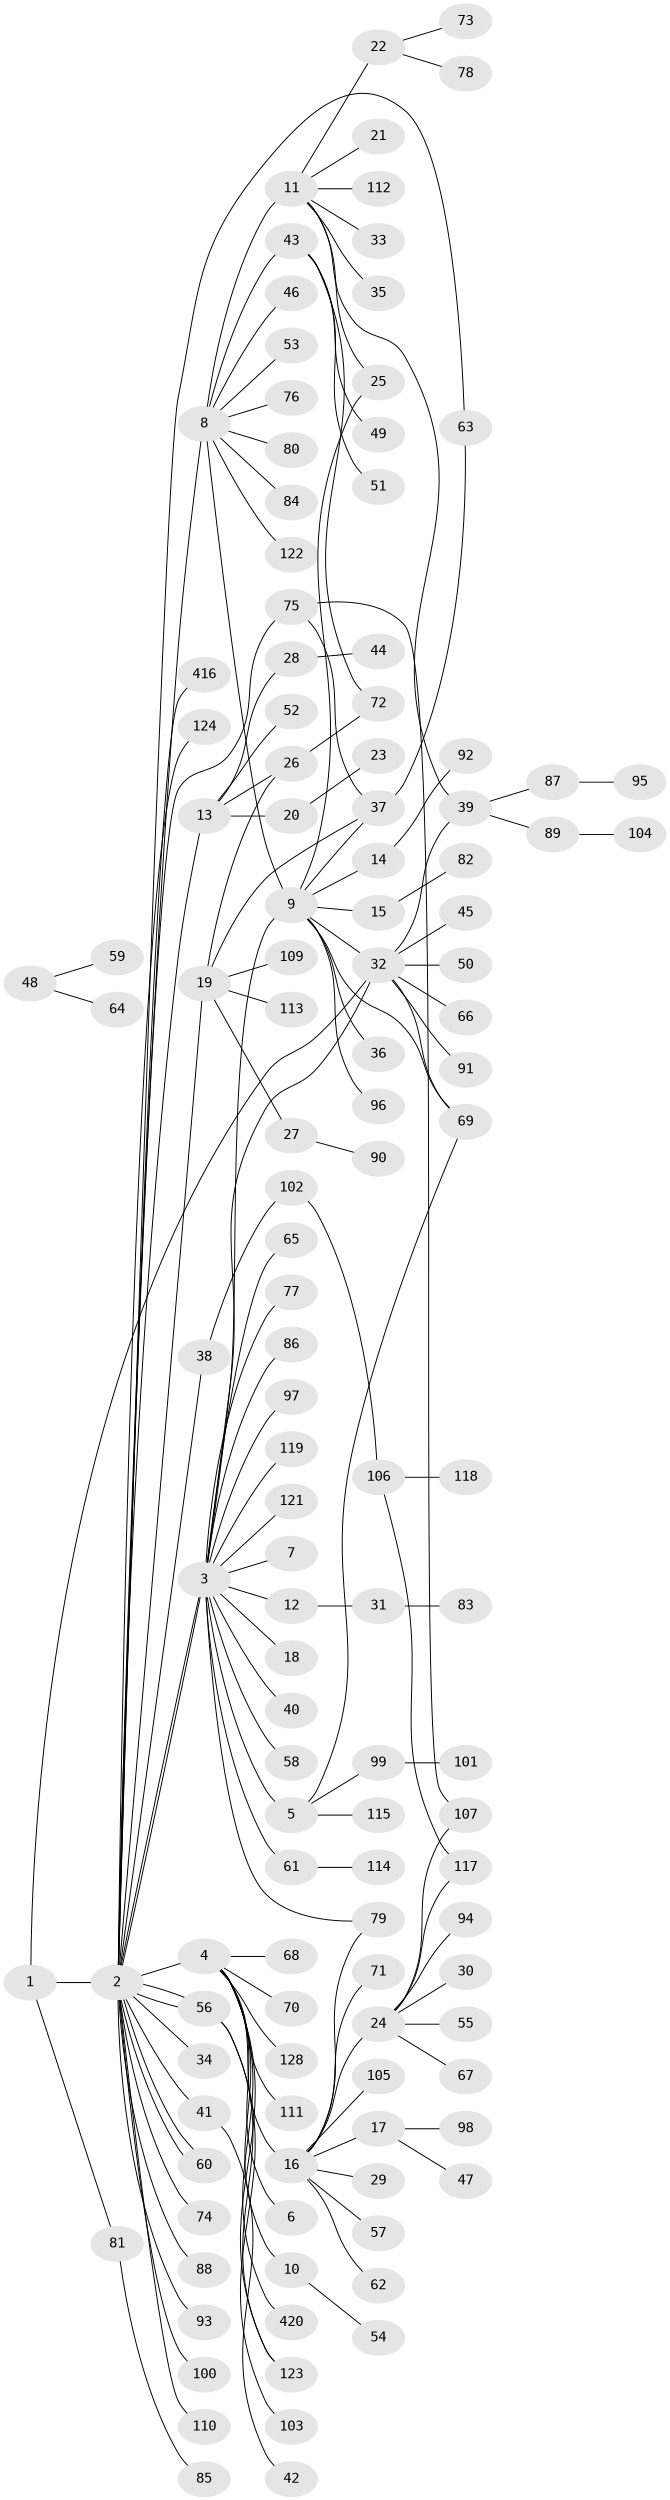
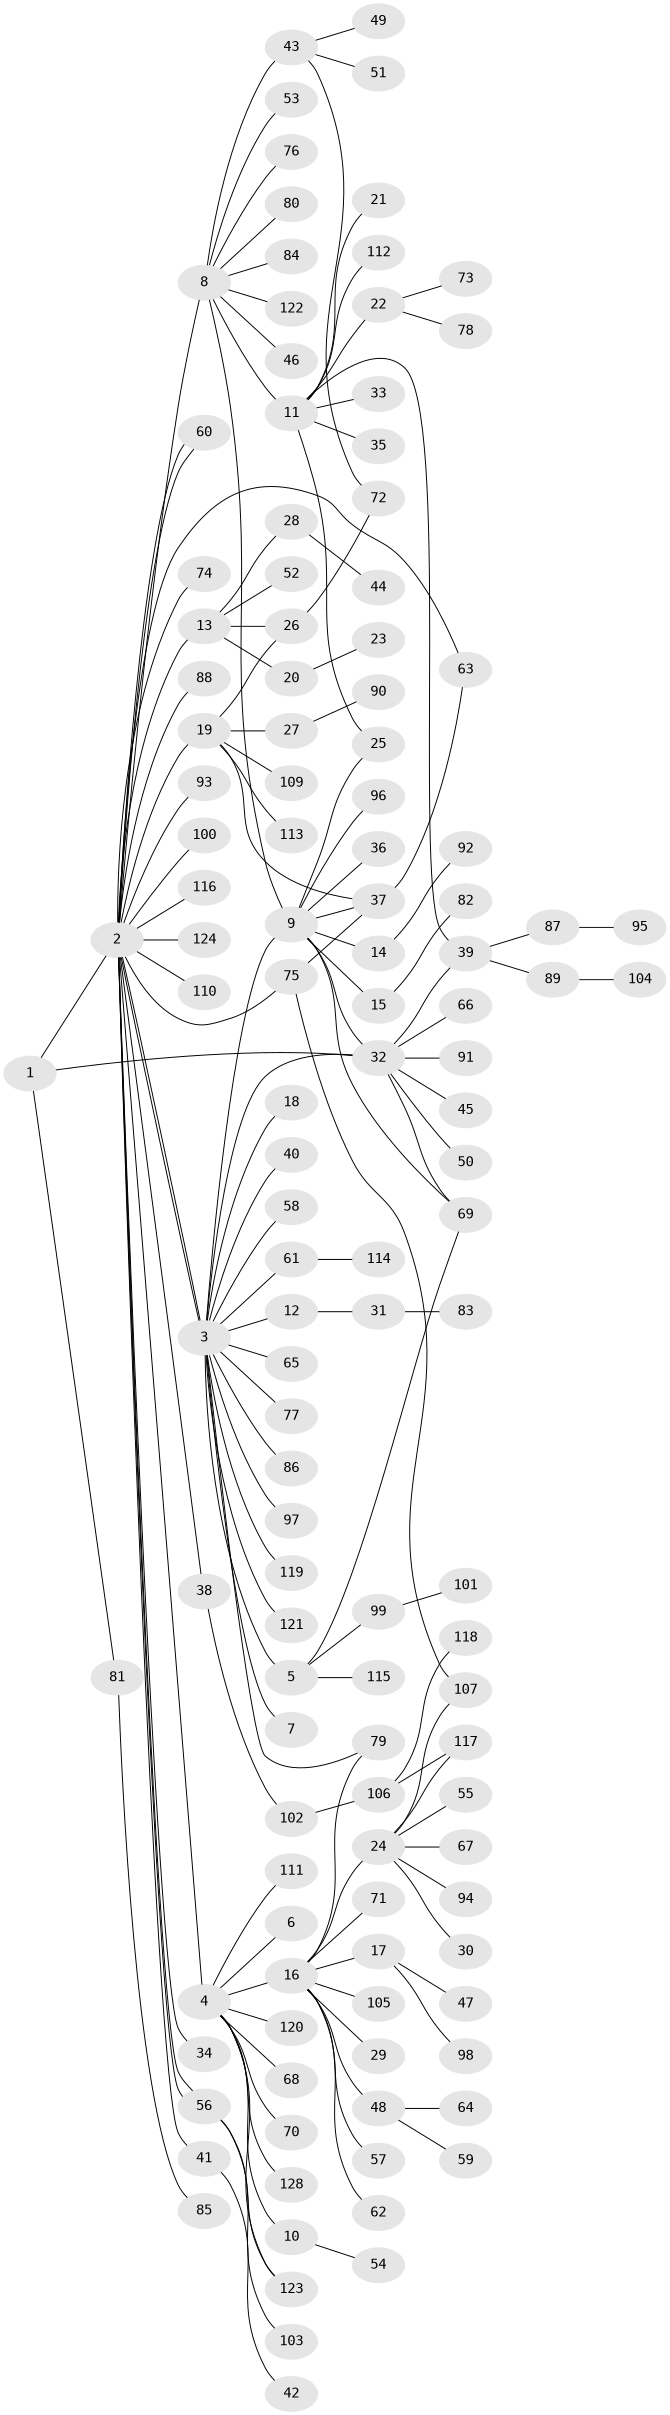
node "416": label "416" -> "116"
edge "16" -- "48": added
node "420": label "420" -> "120"
